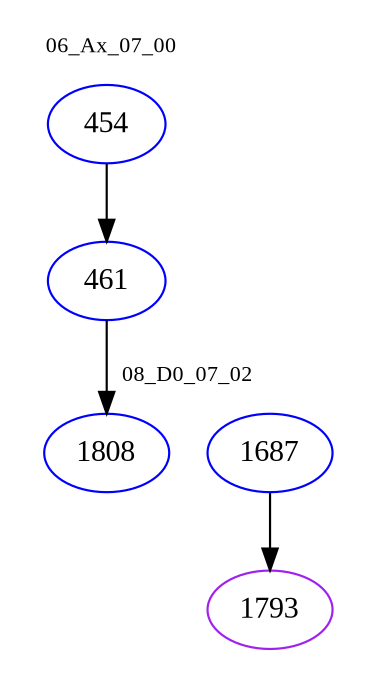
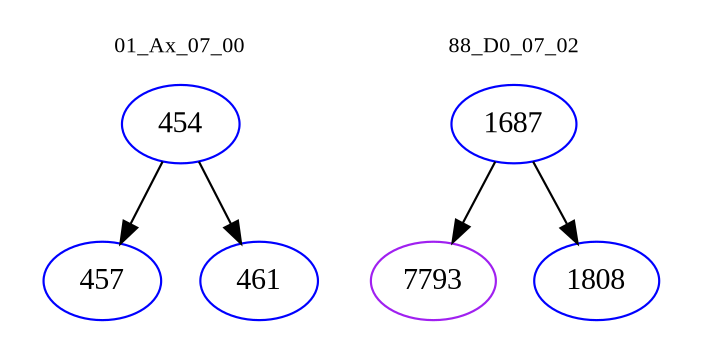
cluster "06_Ax_07_00": label "06_Ax_07_00" -> "01_Ax_07_00"
node "457": added
edge "461" -> "1808": now "1687" -> "1808"
cluster "08_D0_07_02": label "08_D0_07_02" -> "88_D0_07_02"
node "1793": label "1793" -> "7793"
